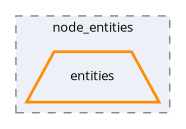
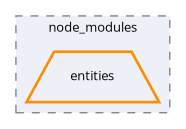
cluster "node_entities": label "node_entities" -> "node_modules"
